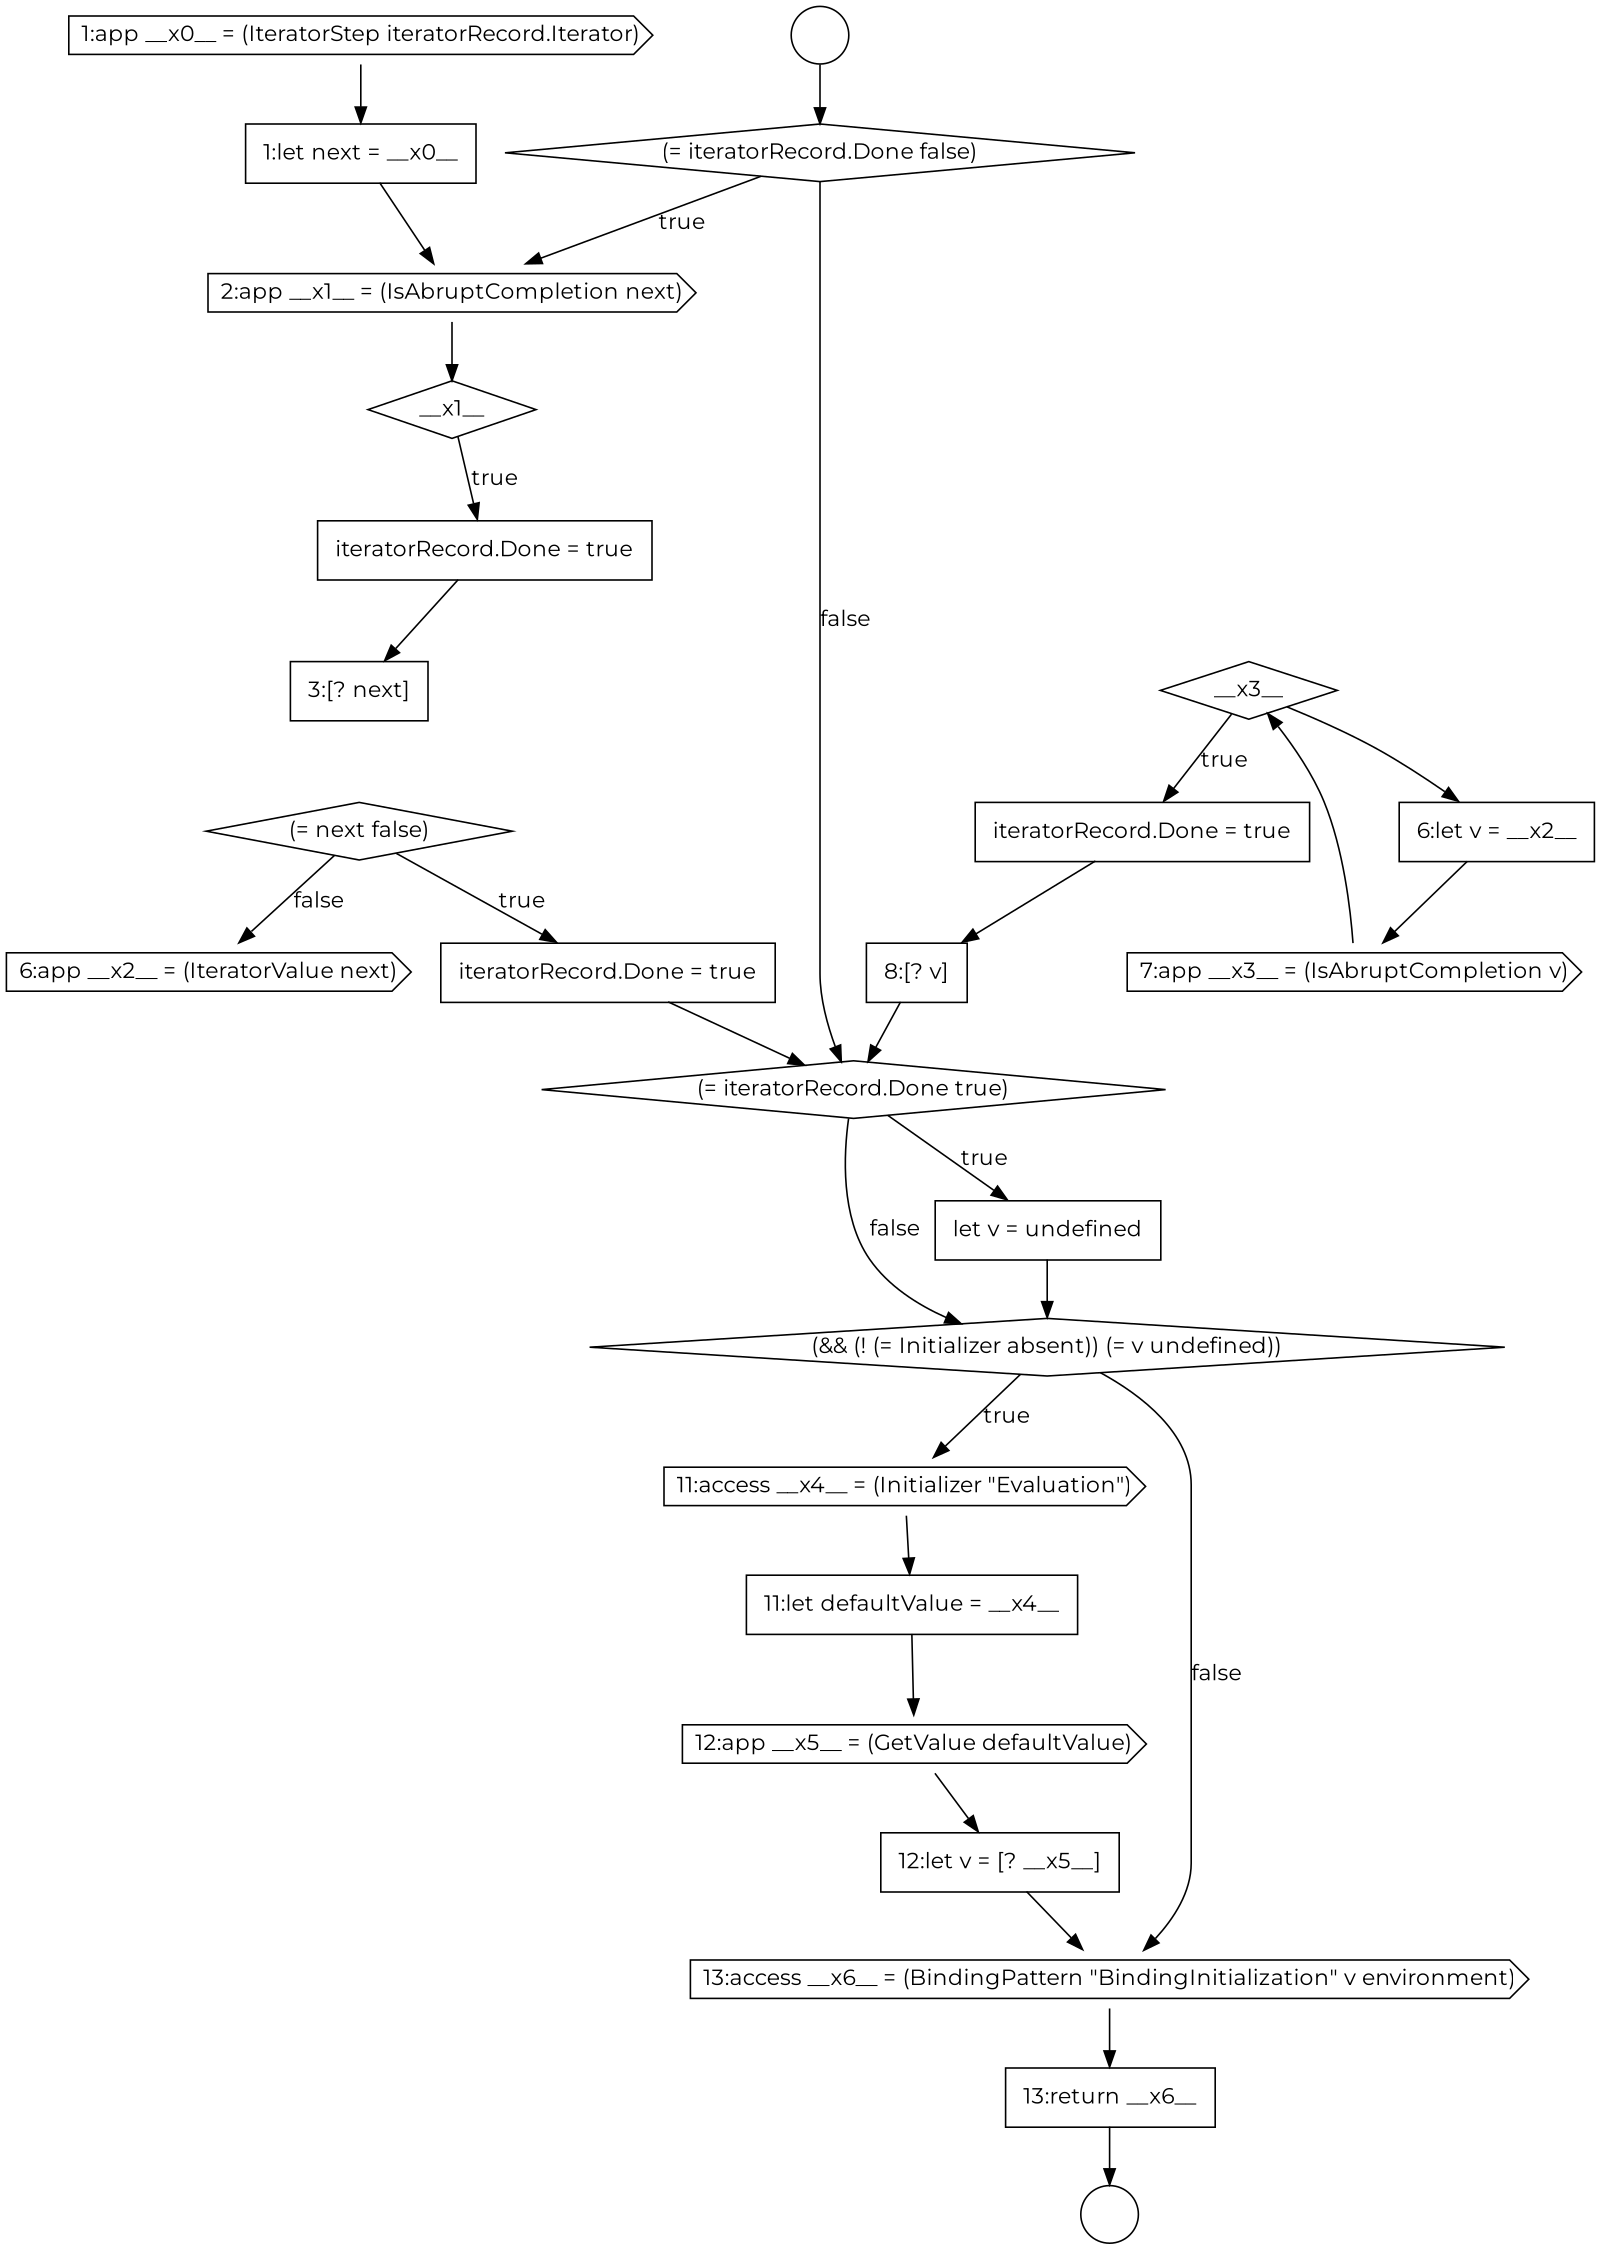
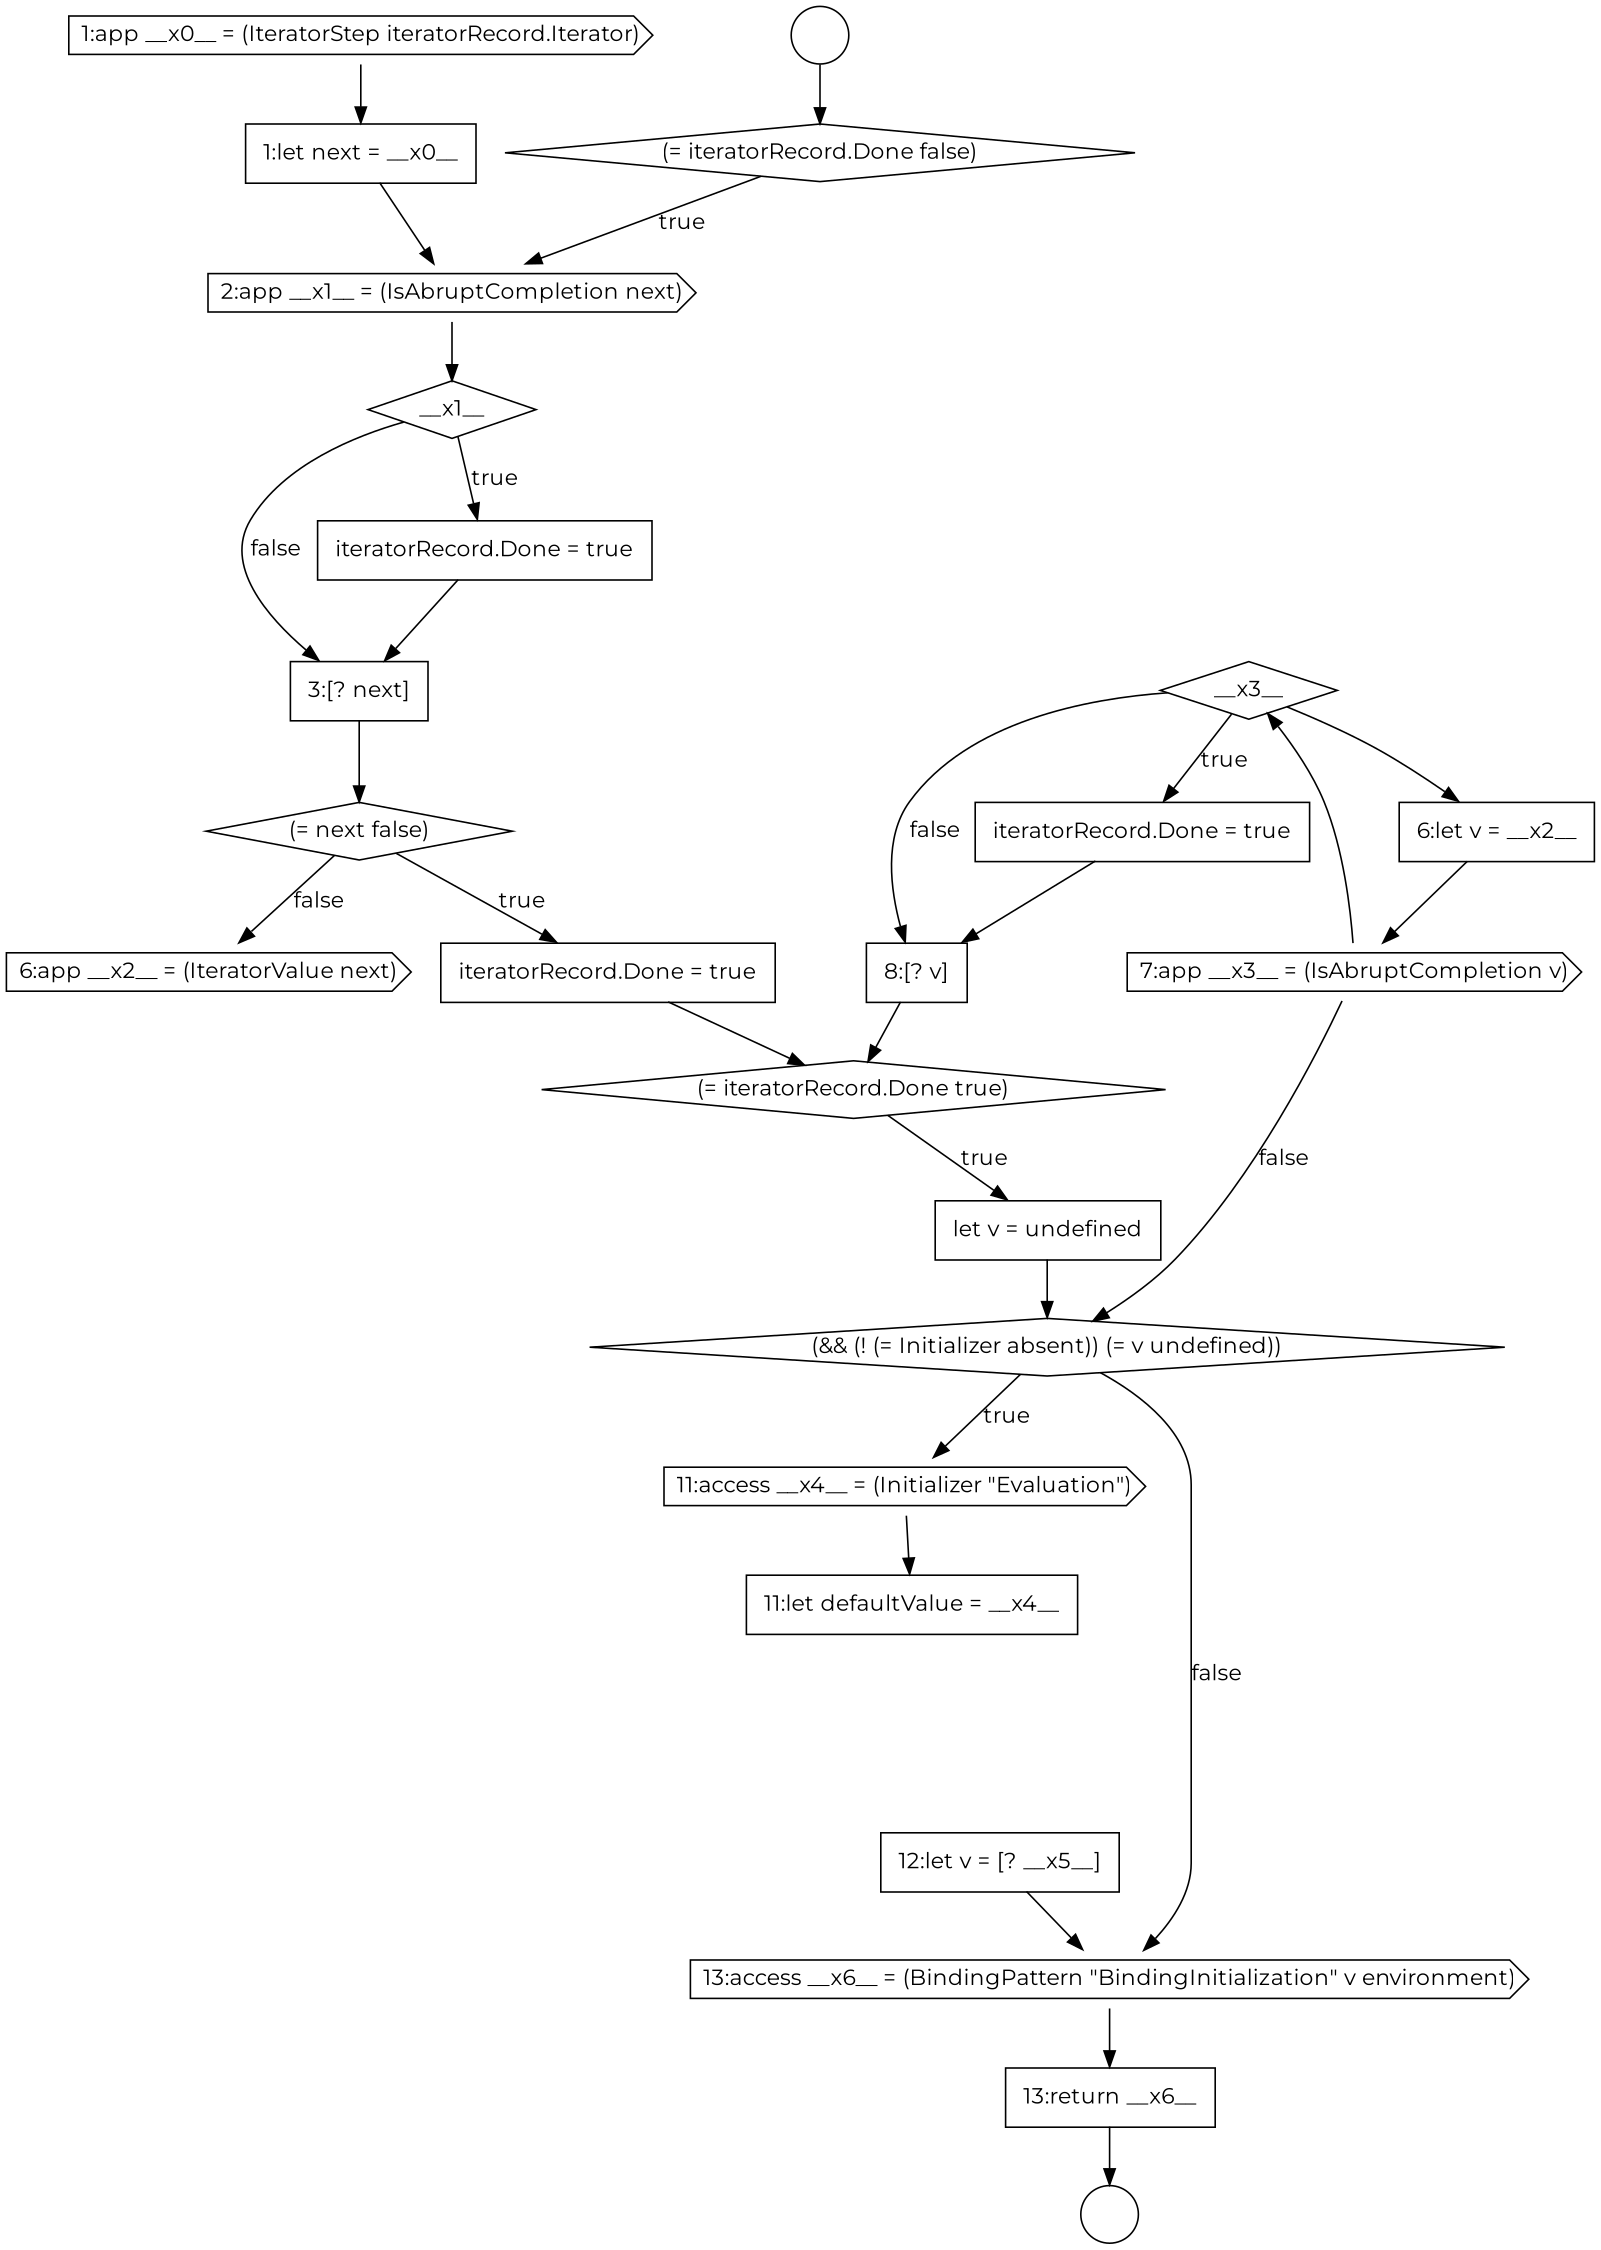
edge "__x1__" -> "3:[? next]": added, label "false"
edge "(= iteratorRecord.Done false)" -> "(= iteratorRecord.Done true)": removed, label "false"
edge "__x3__" -> "8:[? v]": added, label "false"
edge "3:[? next]" -> "(= next false)": added
edge "(= iteratorRecord.Done true)" -> "(&& (! (= Initializer absent)) (= v undefined))": now "7:app __x3__ = (IsAbruptCompletion v)" -> "(&& (! (= Initializer absent)) (= v undefined))"
node "12:app __x5__ = (GetValue defaultValue)": removed
